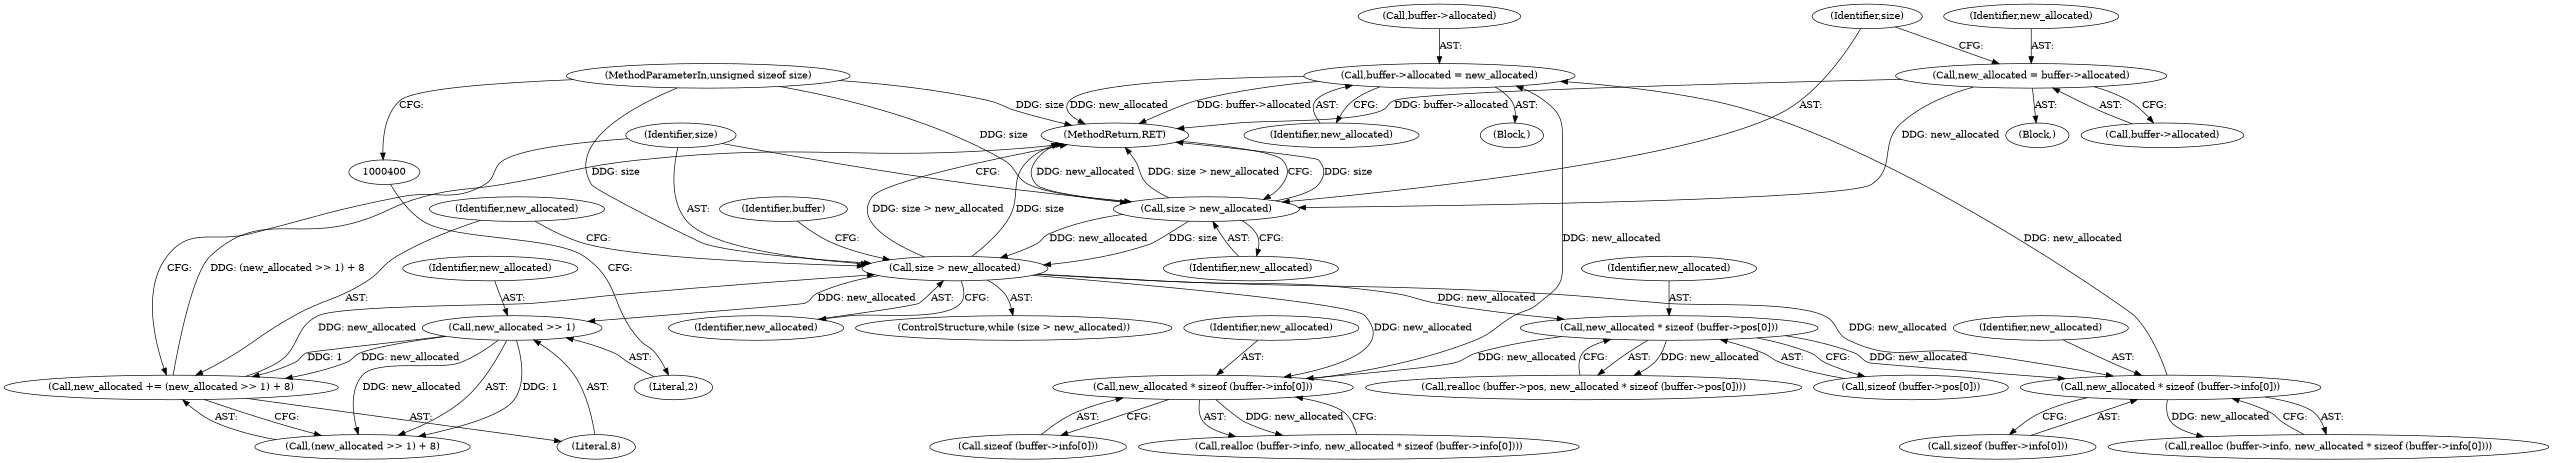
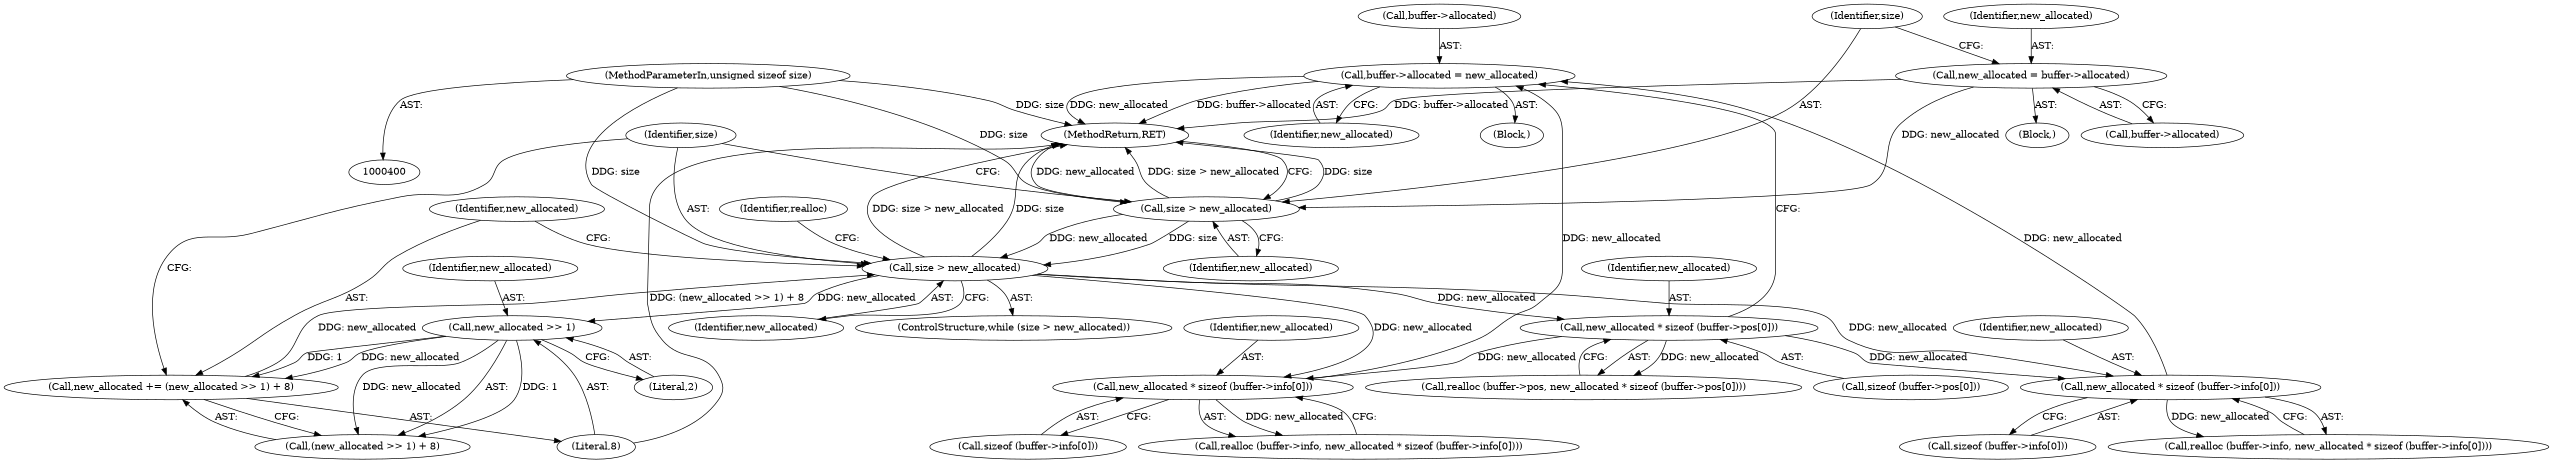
edge "(MethodParameterIn,unsigned sizeof size)" -> "1000400": label "CFG: " -> "AST: "
edge "(Call,new_allocated += (new_allocated >> 1) + 8)" -> "(MethodReturn,RET)": now "(Literal,8)" -> "(MethodReturn,RET)"
node "(Identifier,buffer)": label "(Identifier,buffer)" -> "(Identifier,realloc)"
edge "1000400" -> "(Literal,2)": now "(Call,new_allocated >> 1)" -> "(Literal,2)"
edge "(Call,new_allocated * sizeof (buffer->pos[0]))" -> "(Call,sizeof (buffer->pos[0]))": now "(Call,new_allocated * sizeof (buffer->pos[0]))" -> "(Call,buffer->allocated = new_allocated)"
